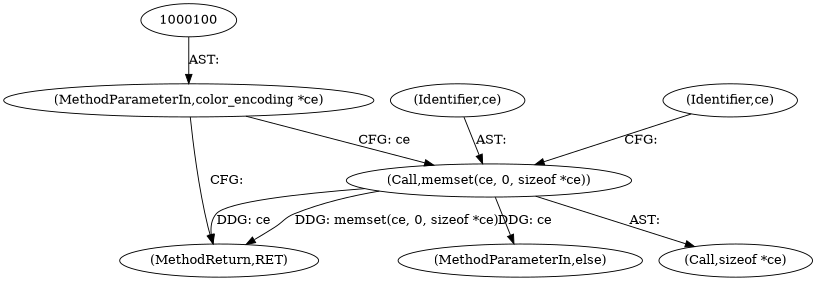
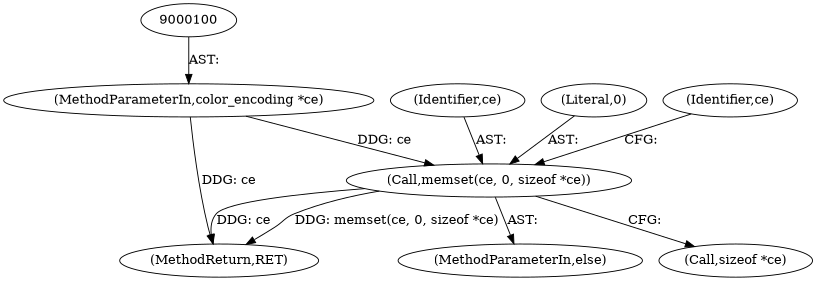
node "1000100": label "1000100" -> "9000100"
node "(Literal,0)": added
edge "(MethodParameterIn,color_encoding *ce)" -> "(Call,memset(ce, 0, sizeof *ce))": label "CFG: ce" -> "DDG: ce"
edge "(MethodParameterIn,color_encoding *ce)" -> "(MethodReturn,RET)": label "CFG: " -> "DDG: ce"
edge "(Call,memset(ce, 0, sizeof *ce))" -> "(MethodParameterIn,else)": label "DDG: ce" -> "AST: "
edge "(Call,memset(ce, 0, sizeof *ce))" -> "(Call,sizeof *ce)": label "AST: " -> "CFG: "
